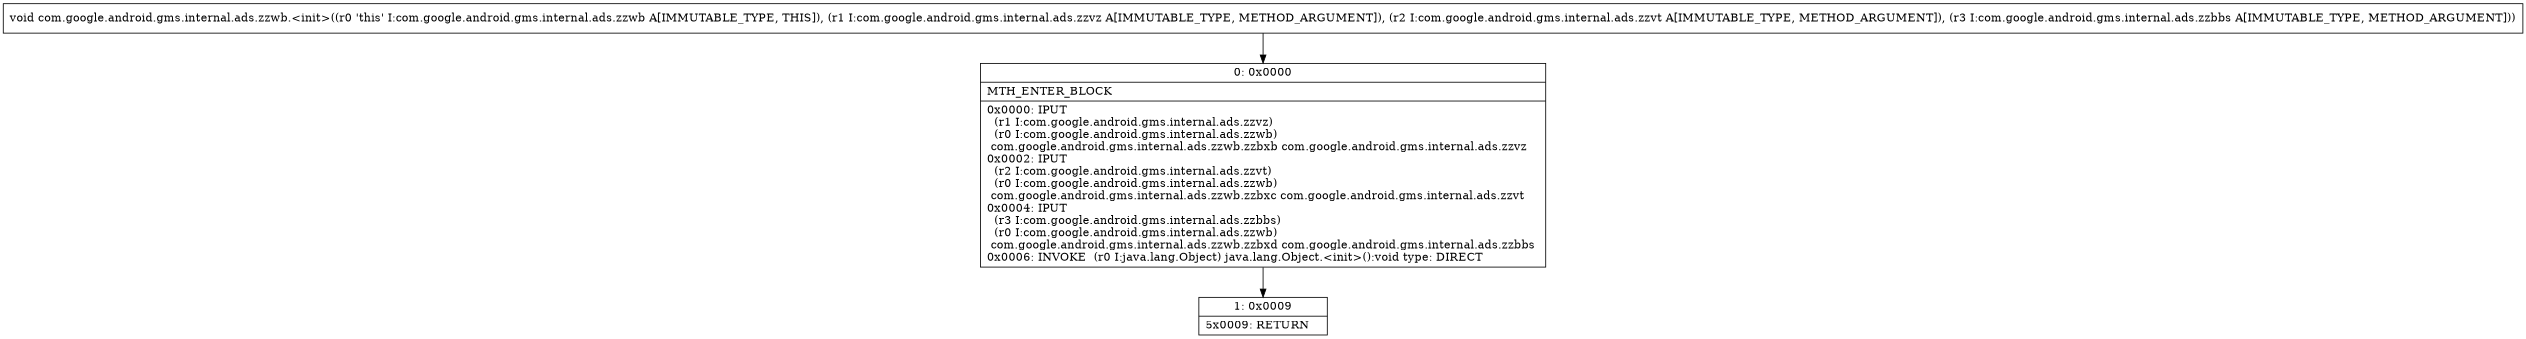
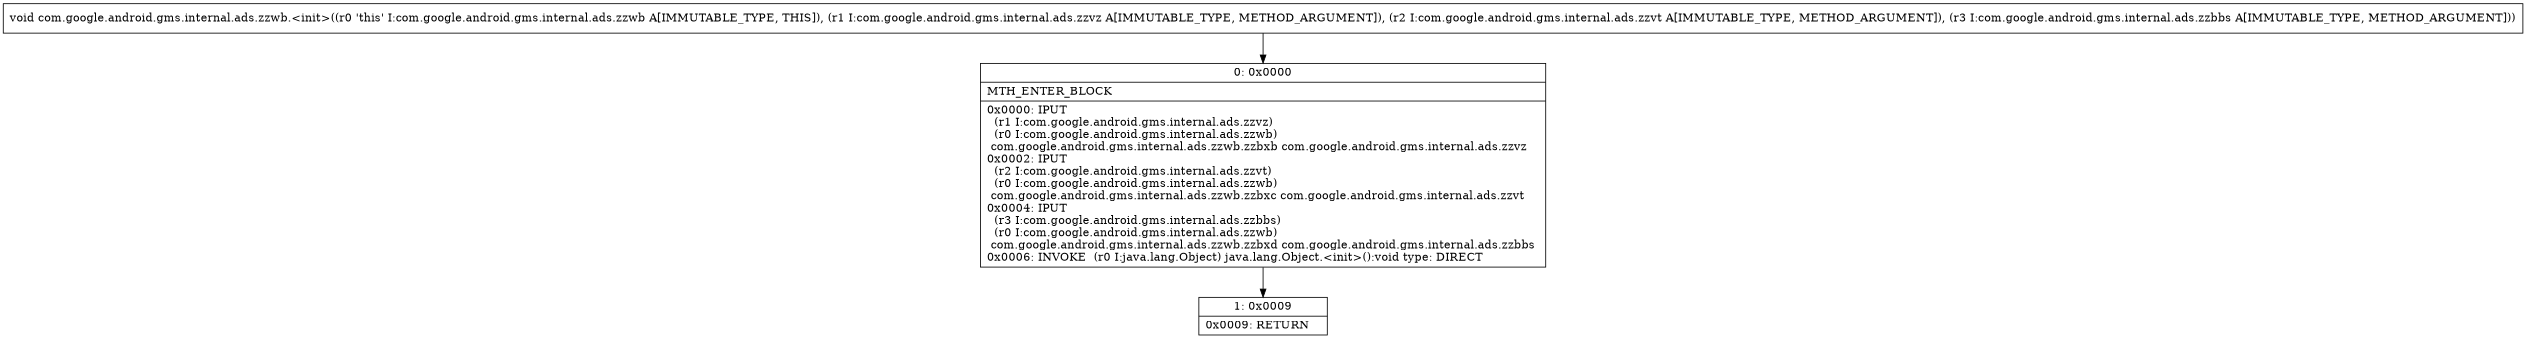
node "1: 0x0009": text "5x0009: RETURN" -> "0x0009: RETURN"
